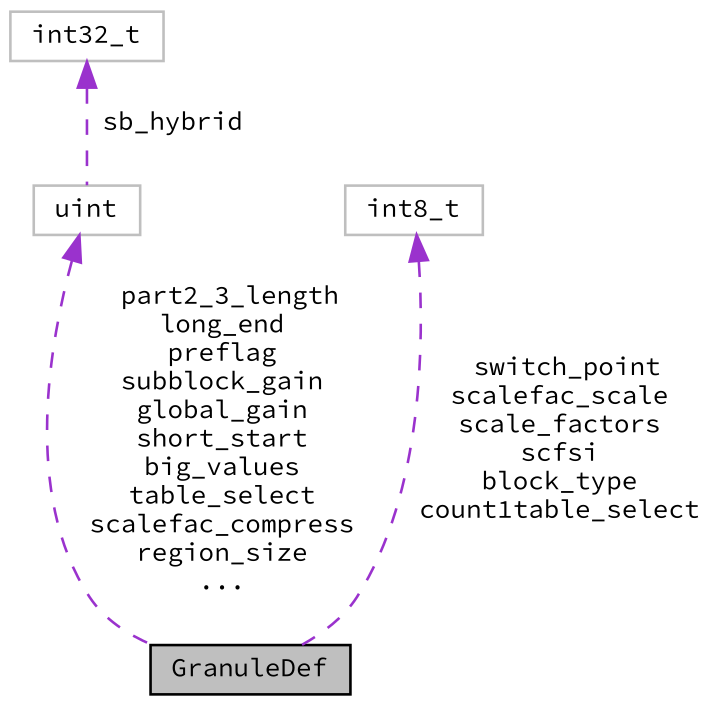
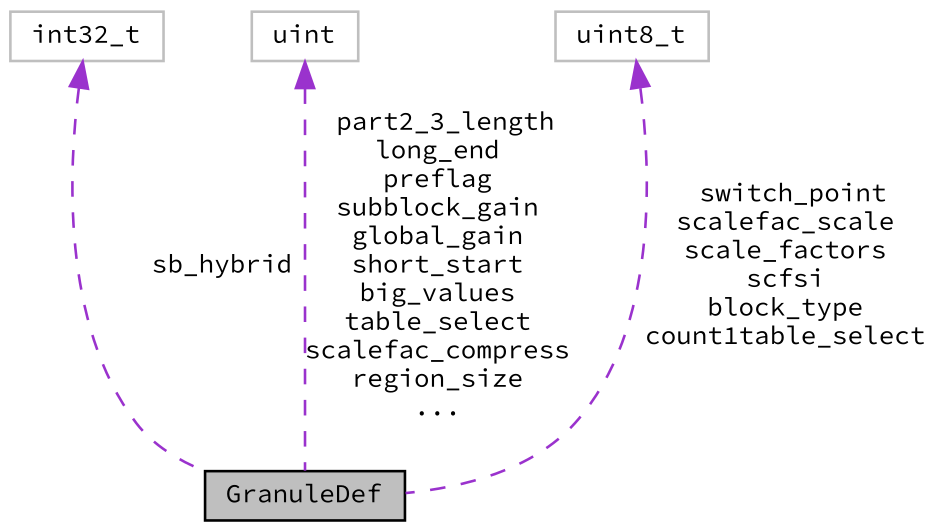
edge "uint" -> "int32_t": now "GranuleDef" -> "int32_t"
node "int8_t": label "int8_t" -> "uint8_t"
